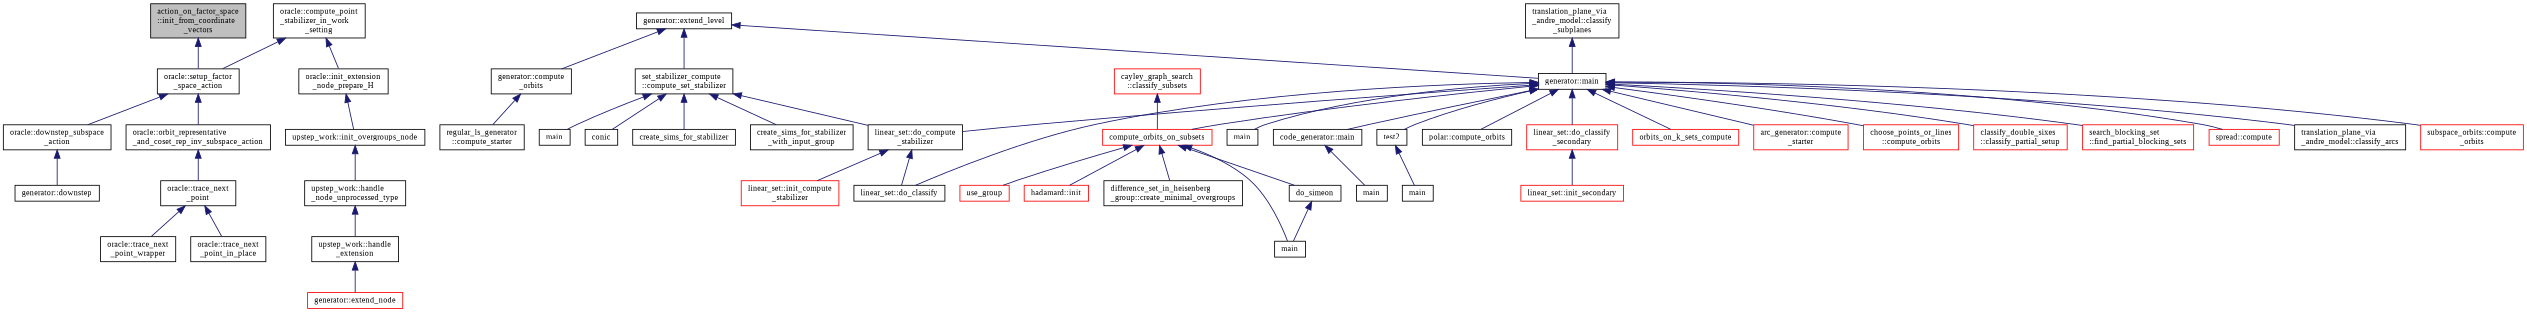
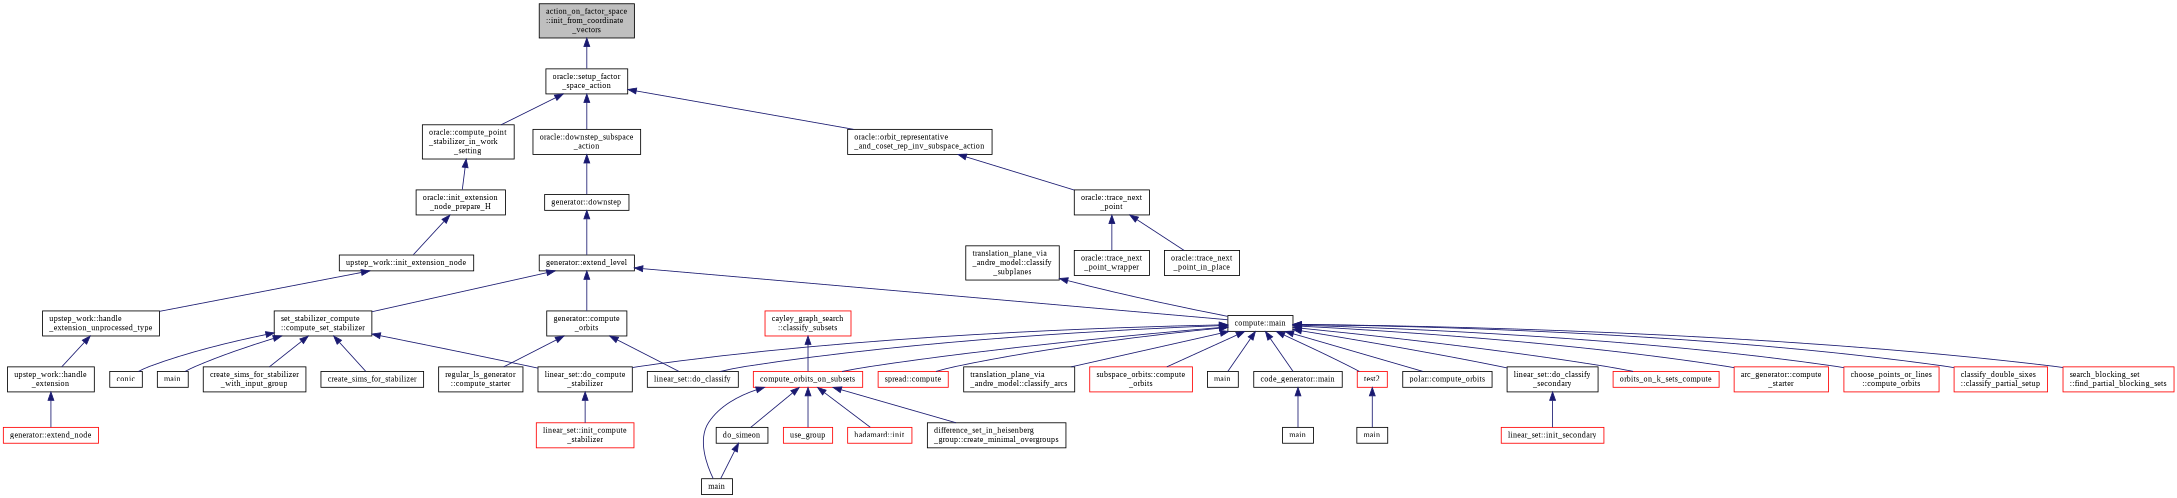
edge "oracle::setup_factor _space_action" -> "oracle::compute_point _stabilizer_in_work _setting": reversed
node "generator::main": label "generator::main" -> "compute::main"
node "upstep_work::init_overgroups_node": label "upstep_work::init_overgroups_node" -> "upstep_work::init_extension_node"
node "test2": color black -> red
node "linear_set::do_classify _secondary": color red -> black
edge "linear_set::do_classify" -> "linear_set::do_compute _stabilizer": now "linear_set::do_classify" -> "generator::compute _orbits"
node "upstep_work::handle _node_unprocessed_type": label "upstep_work::handle _node_unprocessed_type" -> "upstep_work::handle _extension_unprocessed_type"
edge "generator::extend_level" -> "generator::downstep": added
